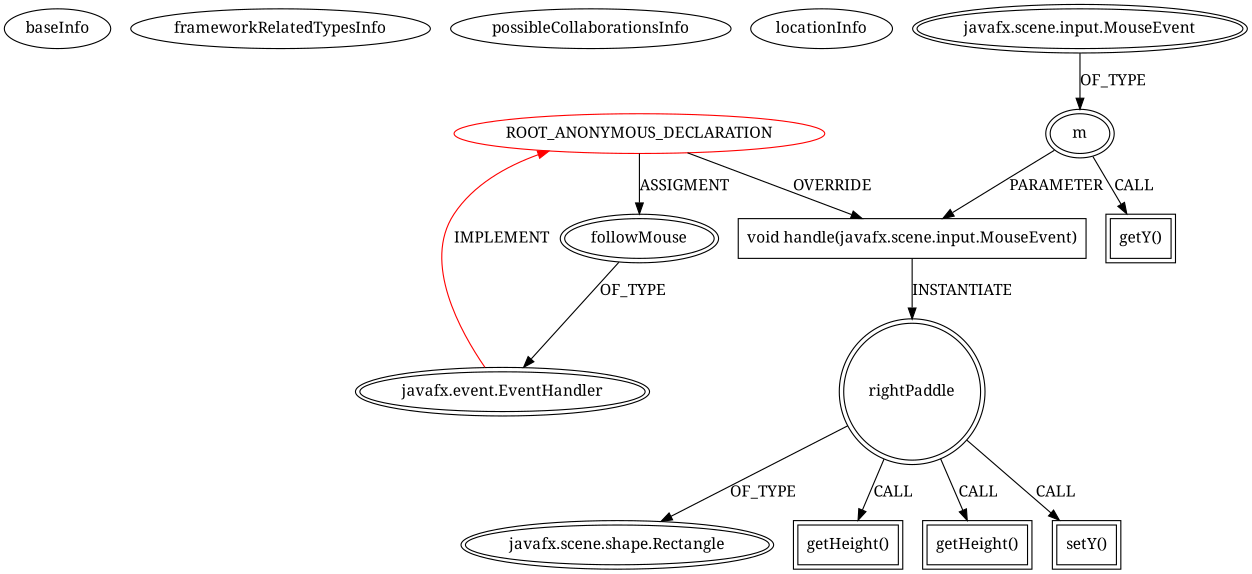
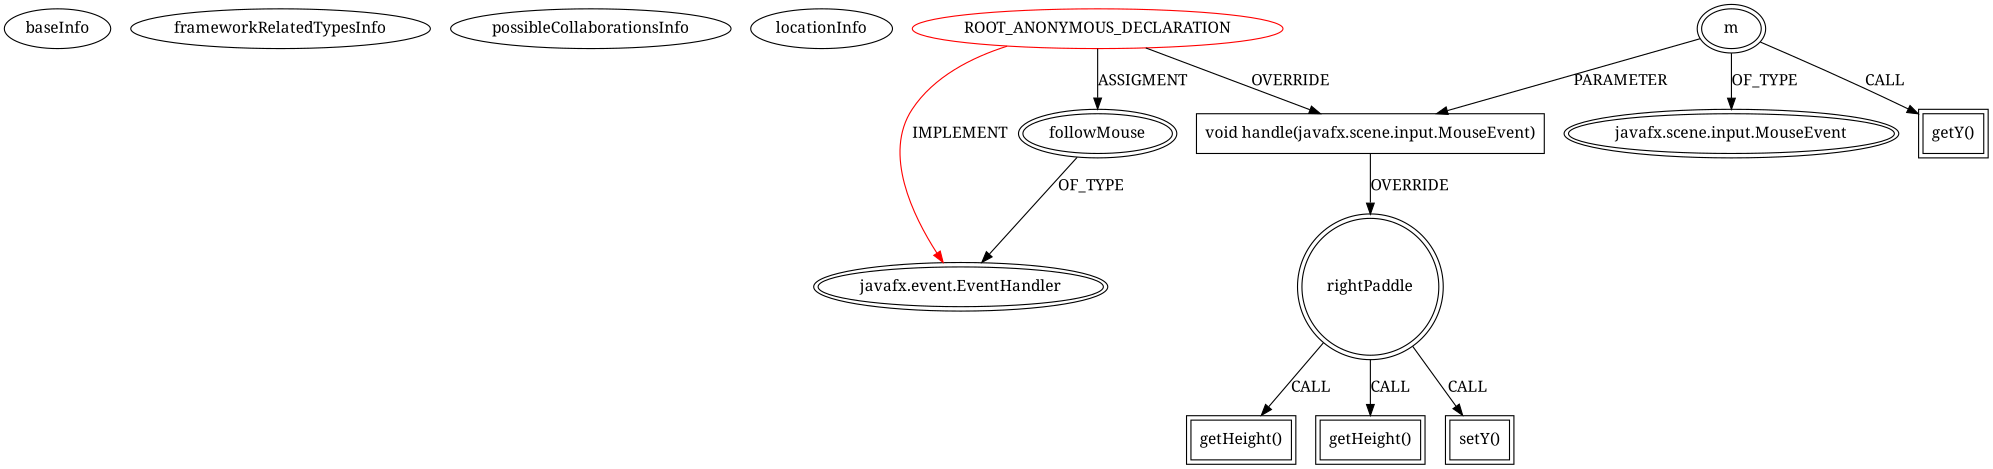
edge "javafx.scene.input.MouseEvent" -> "m": reversed
edge "javafx.event.EventHandler" -> "ROOT_ANONYMOUS_DECLARATION": reversed
edge "void handle(javafx.scene.input.MouseEvent)" -> "rightPaddle": label "INSTANTIATE" -> "OVERRIDE"
node "javafx.scene.shape.Rectangle": removed
